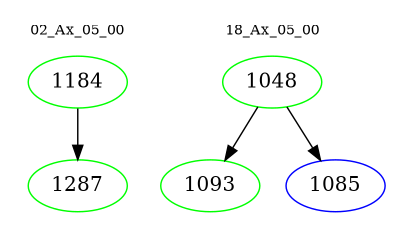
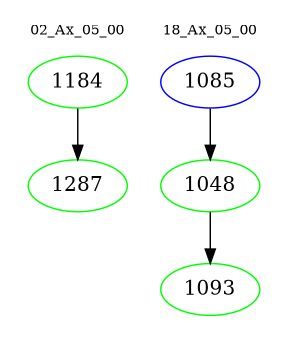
edge "1048" -> "1085": reversed
